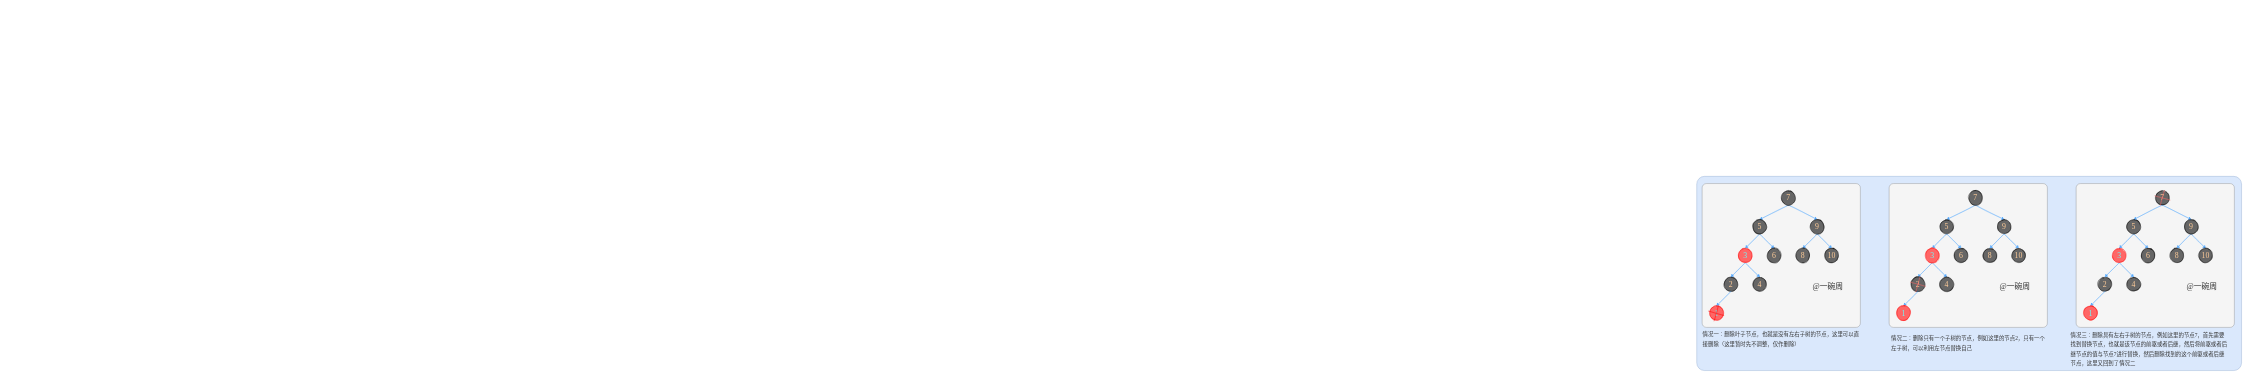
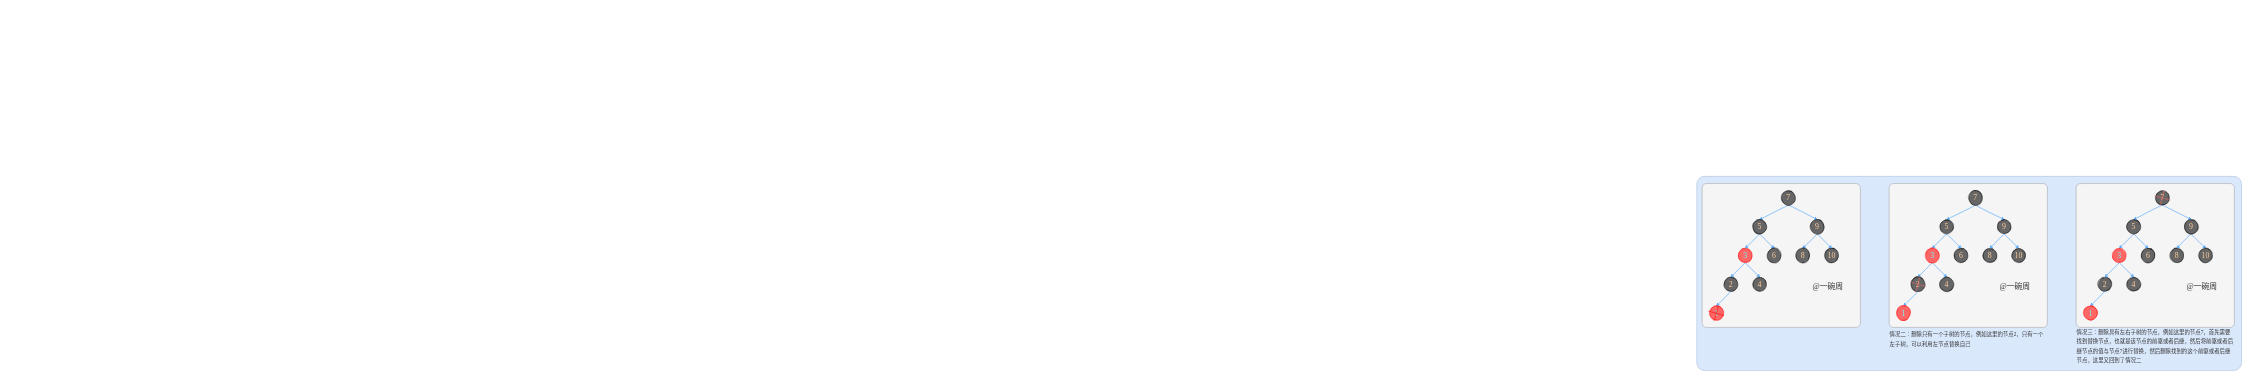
node "情况一：删除叶子节点，也就是没有左右子树的节点，这里可以直接删除（这里暂时先不调整，仅作删除）": removed
node "情况二：删除只有一个子树的节点，例如这里的节点2，只有一个左子树，可以利用左节点替换自己": moved (1971, 343) -> (1969, 339)
node "情况三：删除具有左右子树的节点，例如这里的节点7，首先需要找到替换节点，也就是该节点的前驱或者后继，然后将前驱或者后继节点的值与节点7进行替换，然后删除找到的这个前驱或者后继节点，这里又回到了情况二": moved (2151, 349) -> (2157, 346)
